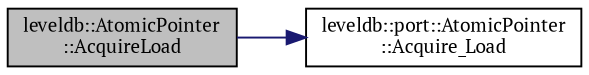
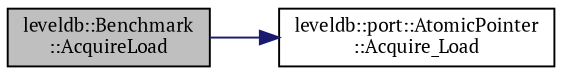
node "leveldb::AtomicPointer ::AcquireLoad": label "leveldb::AtomicPointer ::AcquireLoad" -> "leveldb::Benchmark ::AcquireLoad"
